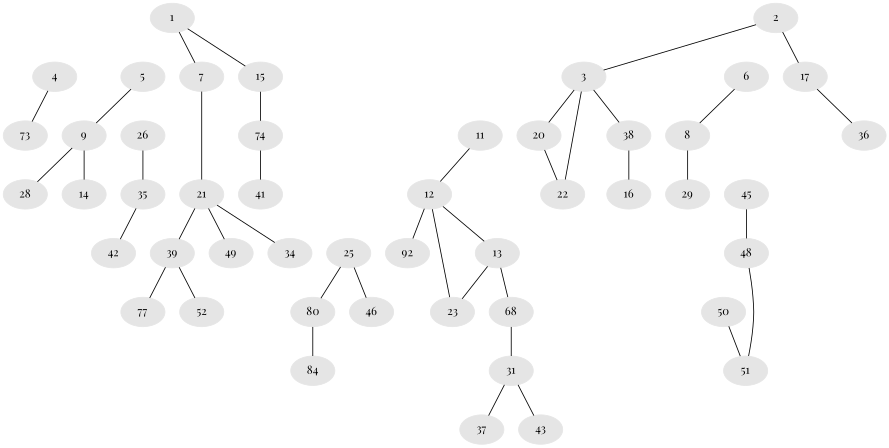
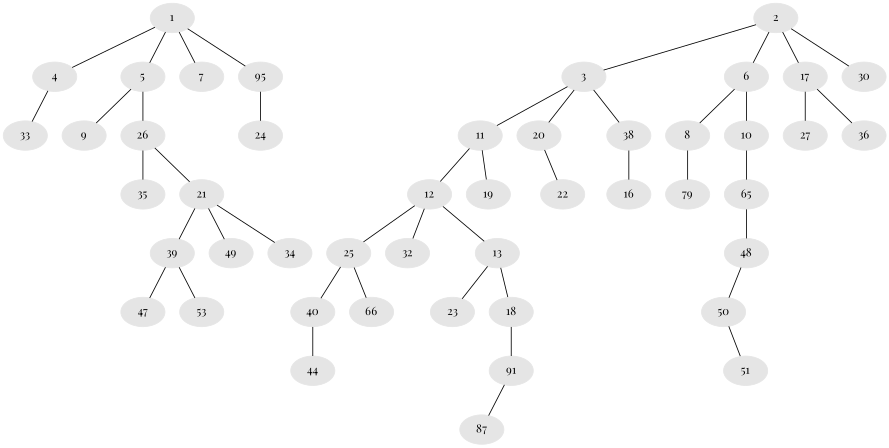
edge "1" -- "4": added
edge "1" -- "5": added
edge "2" -- "6": added
node "15": label "15" -> "95"
node "30": added
edge "5" -- "26": added
node "73": label "73" -> "33"
edge "7" -- "21": now "26" -- "21"
node "74": label "74" -> "24"
edge "3" -- "22": now "3" -- "11"
node "10": added
node "27": added
node "28": removed
node "14": removed
node "41": removed
node "19": added
node "29": label "29" -> "79"
node "45": label "45" -> "65"
node "42": removed
node "92": label "92" -> "32"
edge "12" -- "23": now "12" -- "25"
node "77": label "77" -> "47"
node "52": label "52" -> "53"
node "80": label "80" -> "40"
node "46": label "46" -> "66"
node "68": label "68" -> "18"
edge "48" -- "51": now "48" -- "50"
node "84": label "84" -> "44"
node "31": label "31" -> "91"
node "37": label "37" -> "87"
node "43": removed
